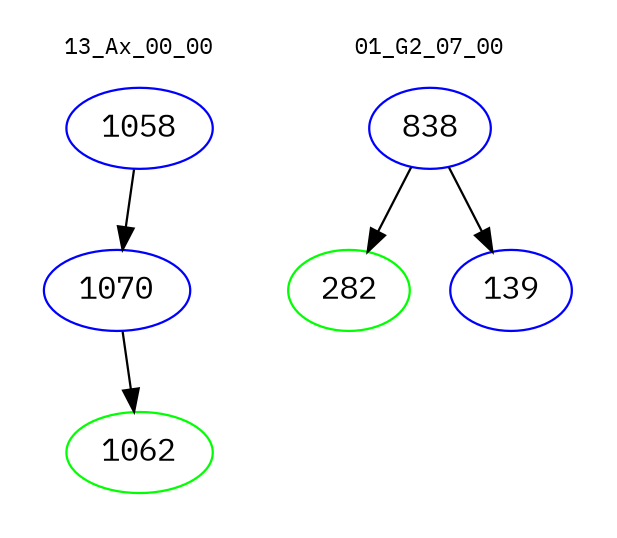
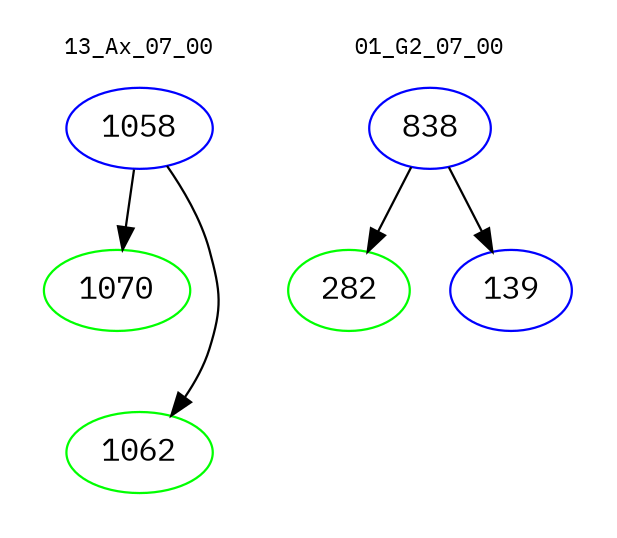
cluster "13_Ax_00_00": label "13_Ax_00_00" -> "13_Ax_07_00"
node "1070": color blue -> green
edge "1070" -> "1062": now "1058" -> "1062"
